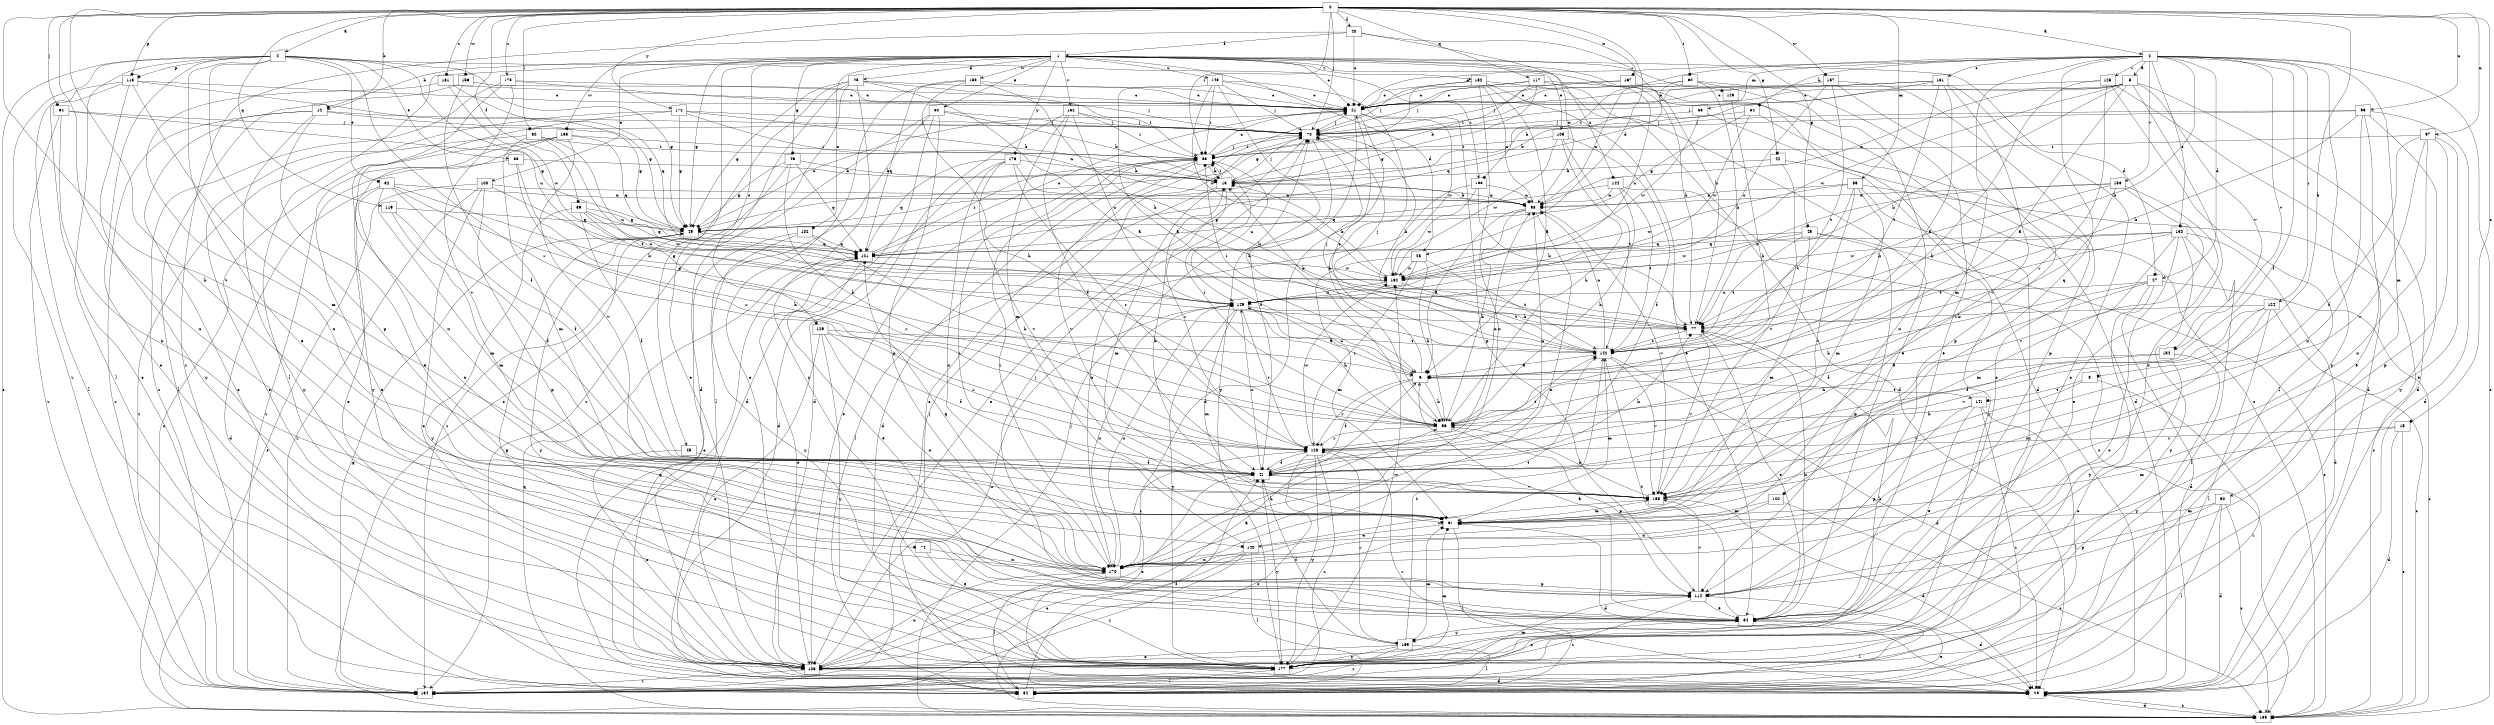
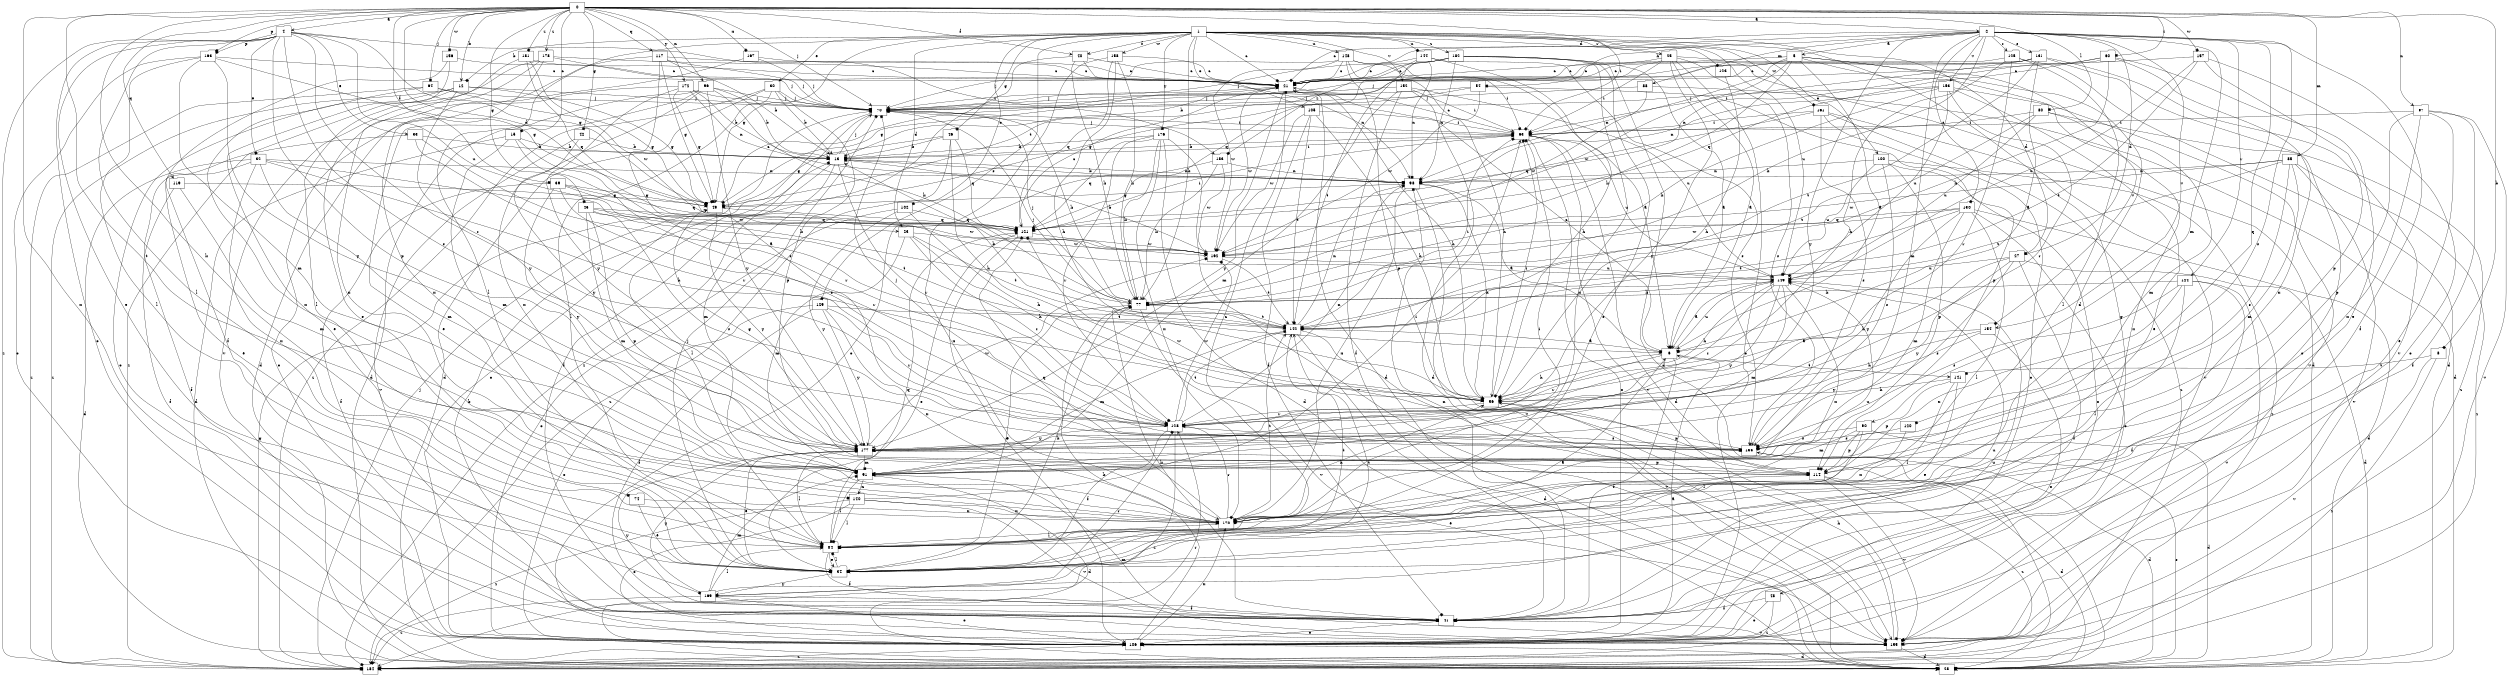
edge "40" -> "1": reversed
edge "144" -> "21": added, label "c"
node "113": label "113" -> "163"
node "182": shape box -> folder
edge "153" -> "70": added, label "j"
node "165": label "165" -> "161"
edge "15" -> "13": added, label "b"
edge "25" -> "49": label "g" -> "t"
node "32": shape folder -> box
node "130": shape box -> folder
edge "33" -> "6": label "p" -> "a"
node "141": shape box -> folder
edge "5" -> "28": now "5" -> "84"
edge "128" -> "41": now "128" -> "34"
edge "135" -> "121": label "q" -> "w"
edge "120" -> "91": removed, label "m"
edge "170" -> "114": removed, label "p"
edge "177" -> "114": label "m" -> "p"
edge "141" -> "184": now "48" -> "184"
